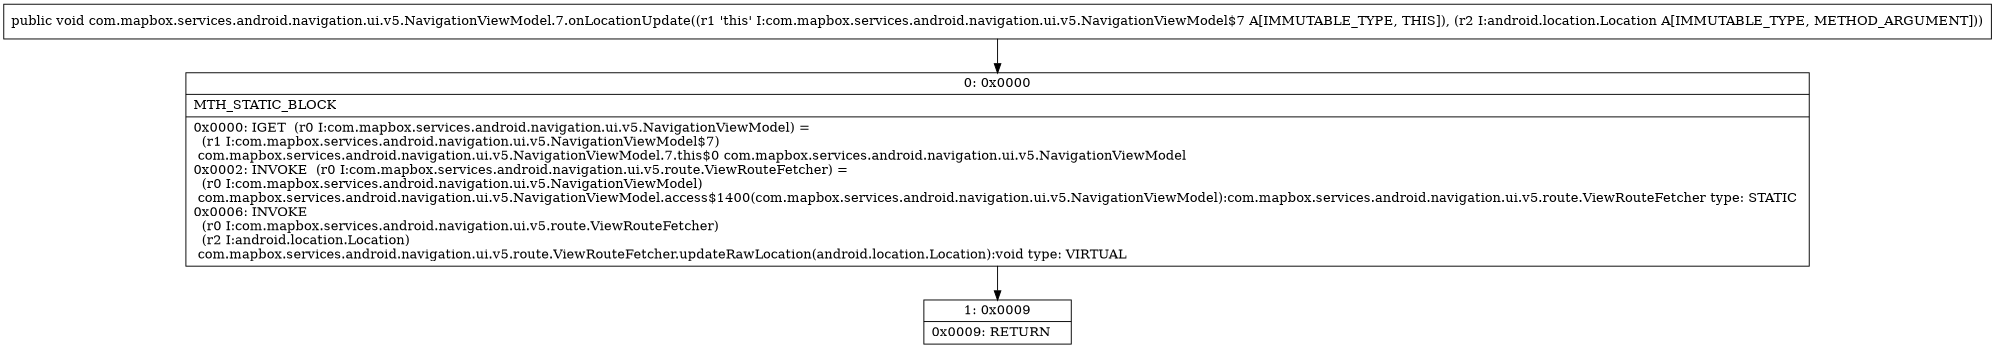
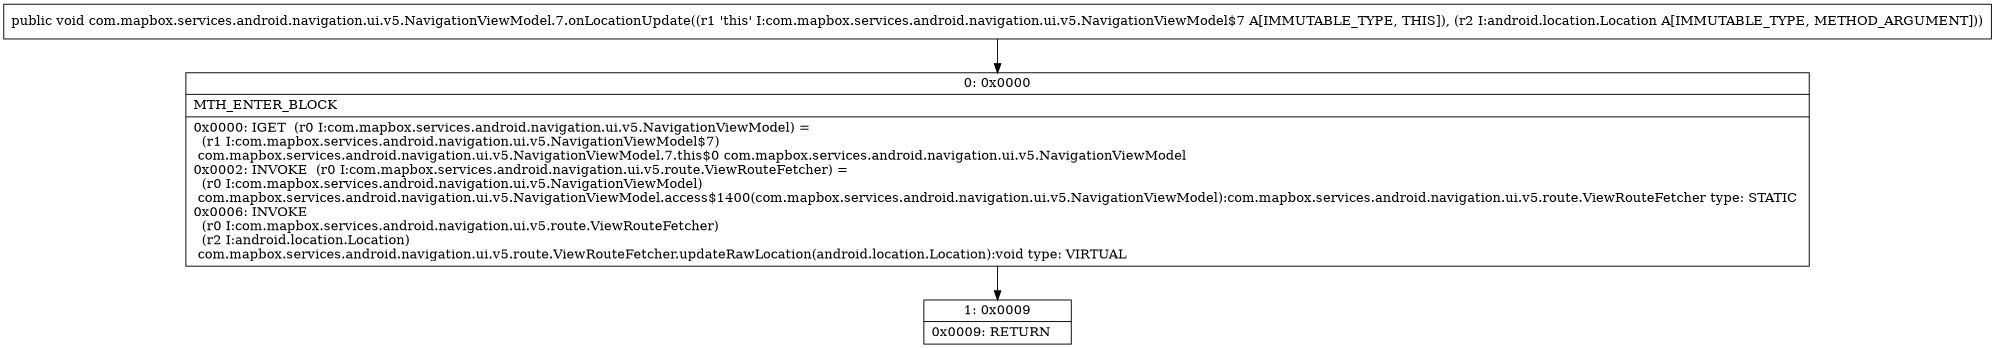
node "0: 0x0000": text "MTH_STATIC_BLOCK" -> "MTH_ENTER_BLOCK"
